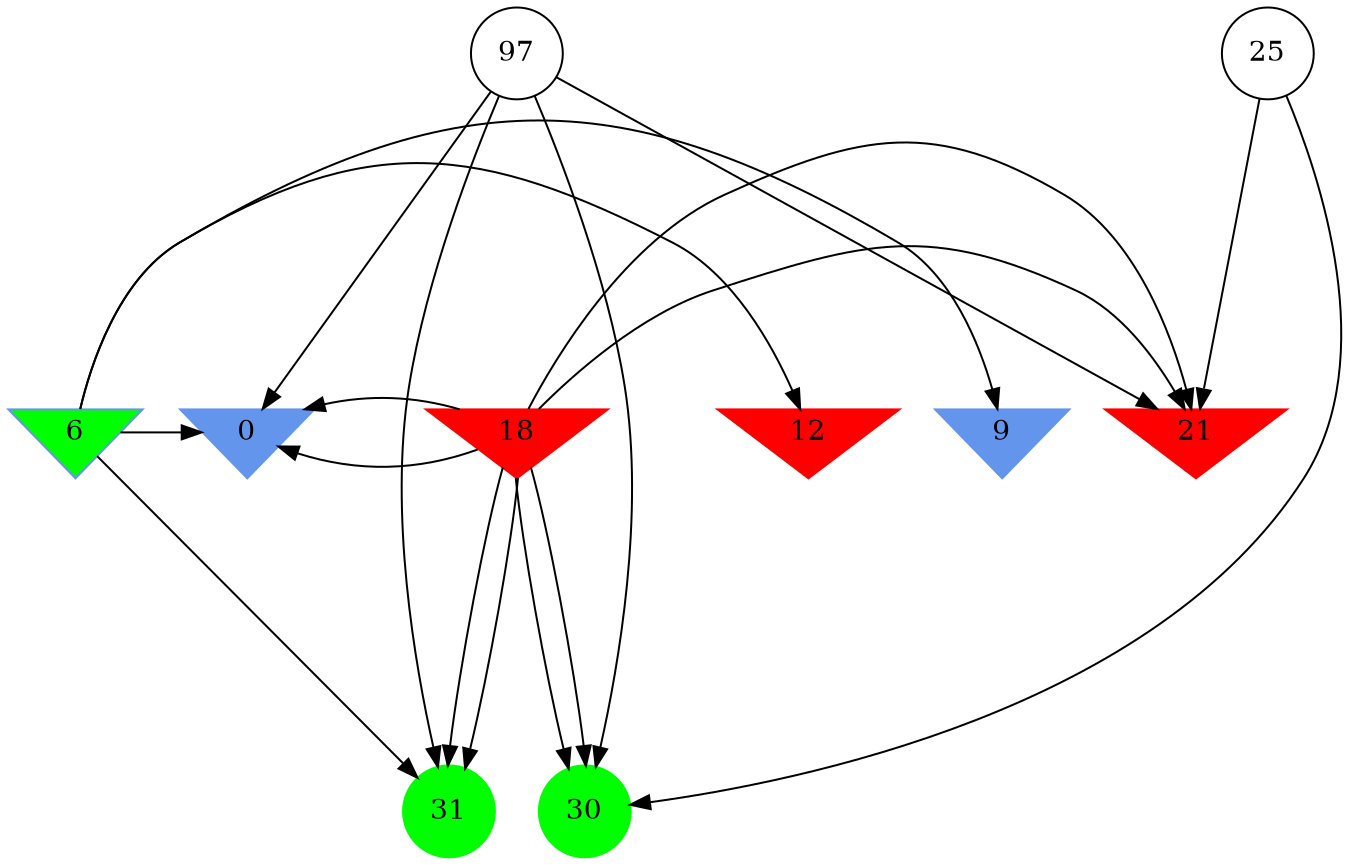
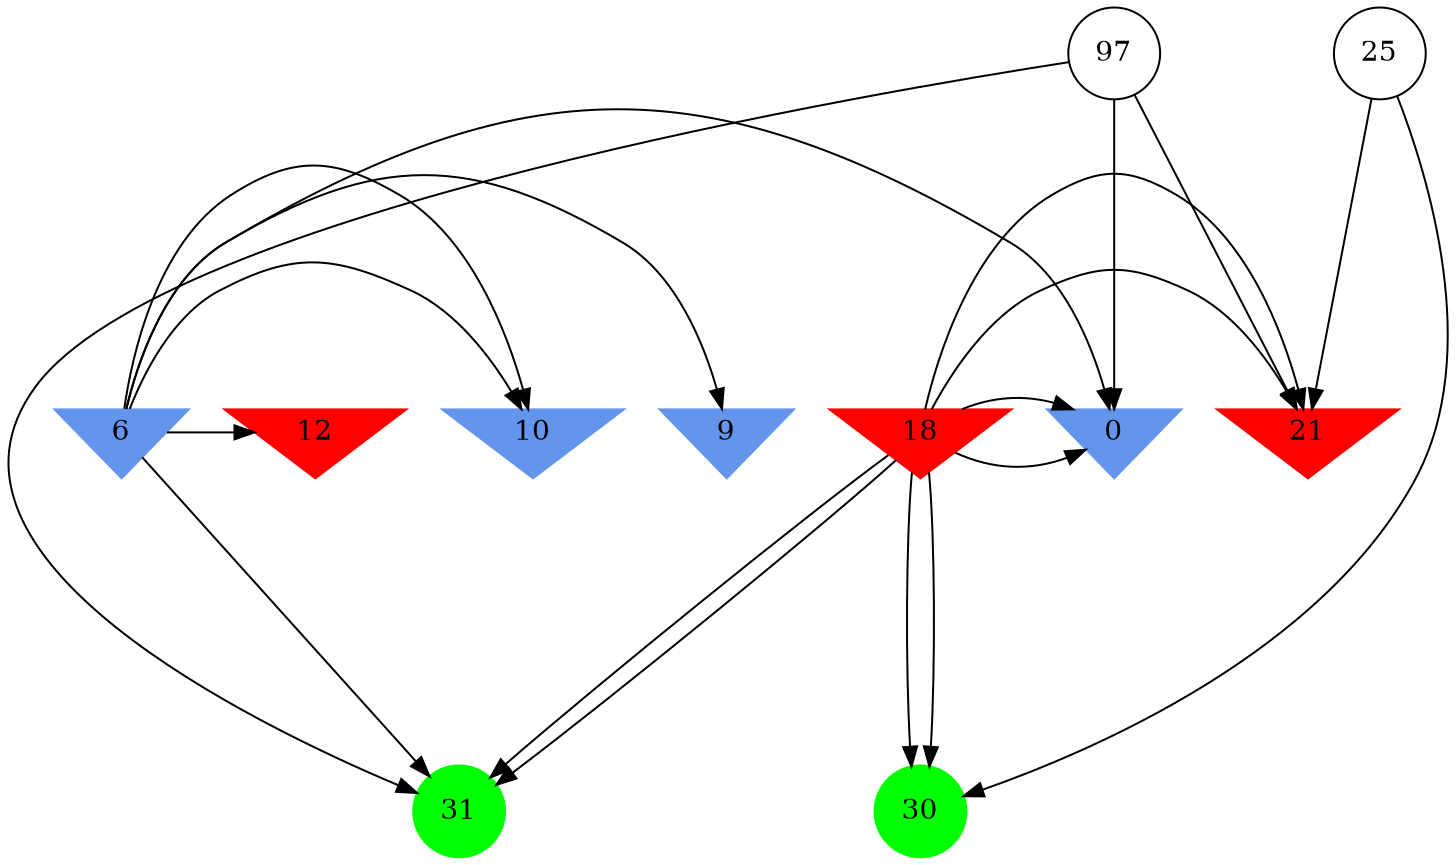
edge "97" -> "30": removed
node "6": fillcolor green -> cornflowerblue
node "10": added
